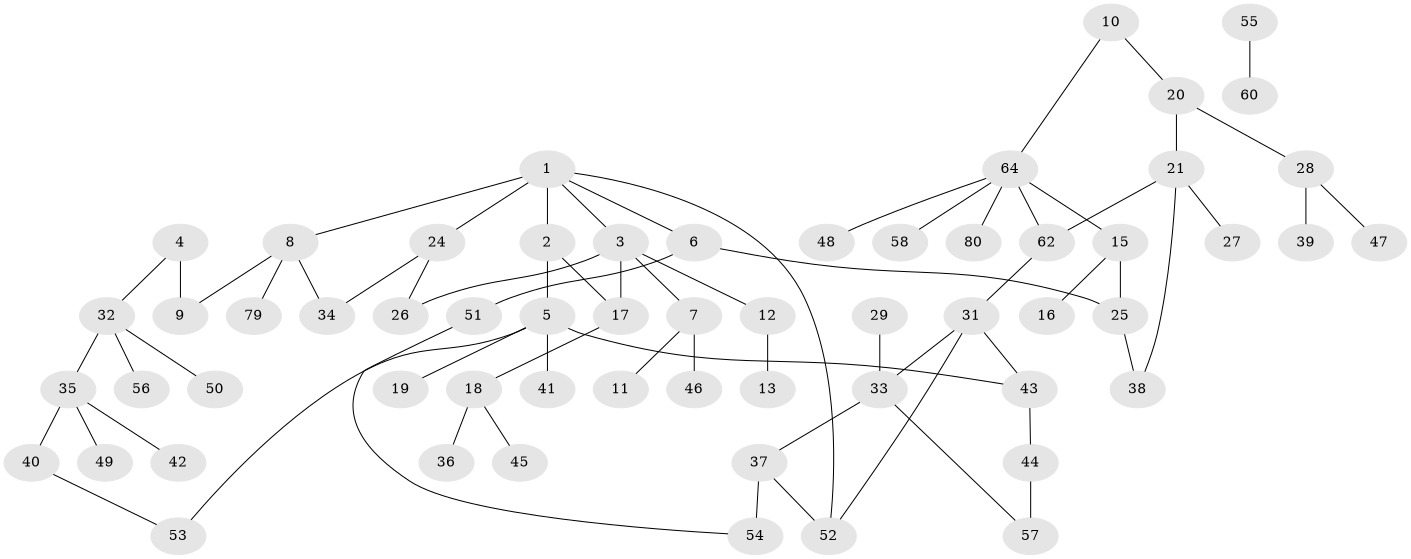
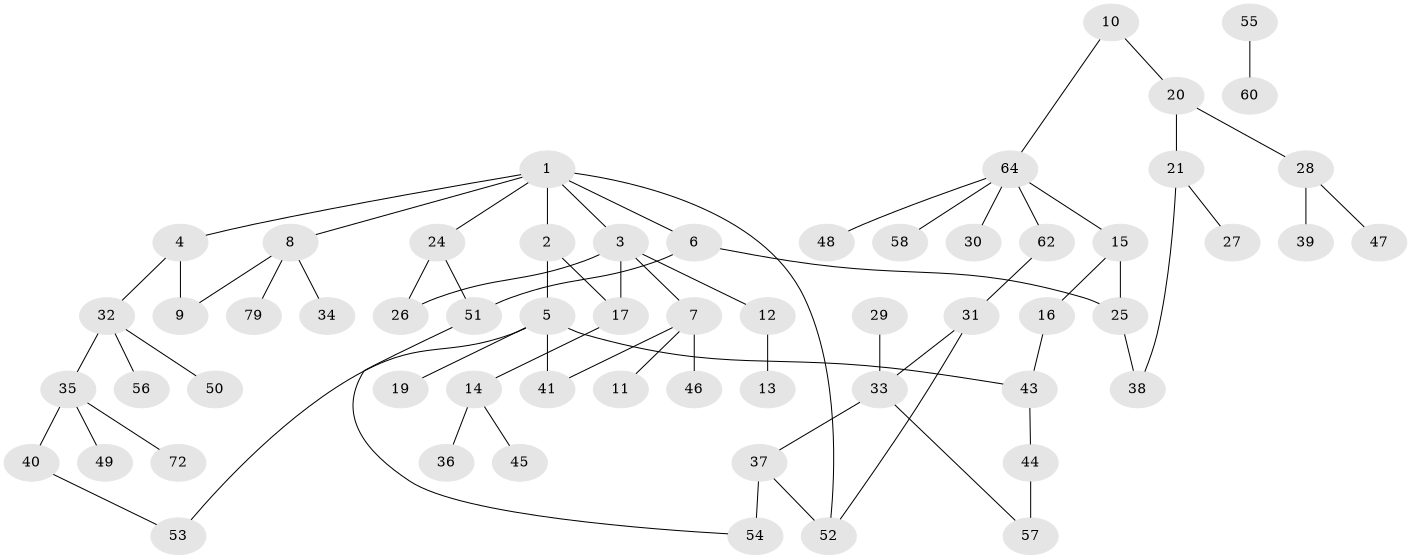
edge "1" -- "4": added
edge "21" -- "62": removed
node "80": label "80" -> "30"
edge "24" -- "34": now "24" -- "51"
edge "7" -- "41": added
edge "31" -- "43": now "16" -- "43"
node "18": label "18" -> "14"
node "42": label "42" -> "72"
